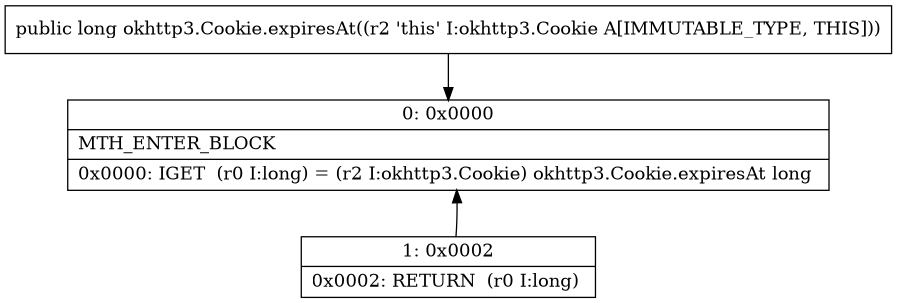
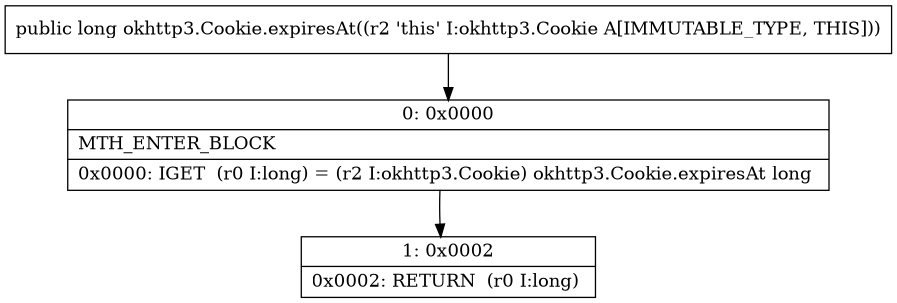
edge "1: 0x0002" -> "0: 0x0000": reversed
